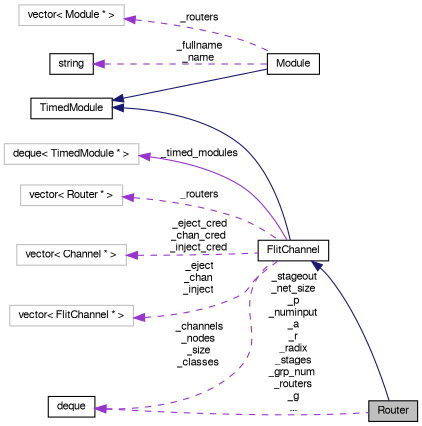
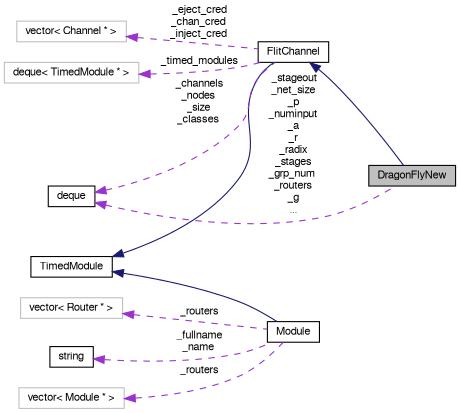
edge "FlitChannel" -> "deque< TimedModule * >": style solid -> dashed
edge "FlitChannel" -> "vector< Router * >": now "Module" -> "vector< Router * >"
node "vector< FlitChannel * >": removed
node "Router": label "Router" -> "DragonFlyNew"
